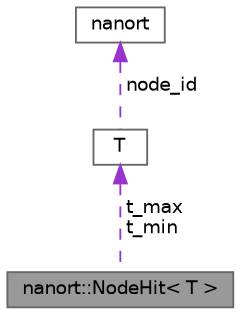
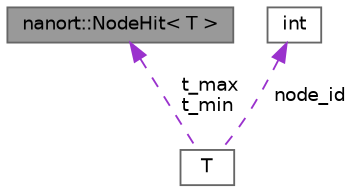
node "nanort": label "nanort" -> "int"
edge "nanort::NodeHit< T >" -> "T": reversed
